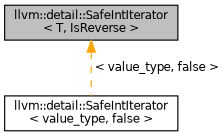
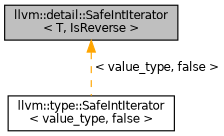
node "llvm::detail::SafeIntIterator < value_type, false >": label "llvm::detail::SafeIntIterator < value_type, false >" -> "llvm::type::SafeIntIterator < value_type, false >"
